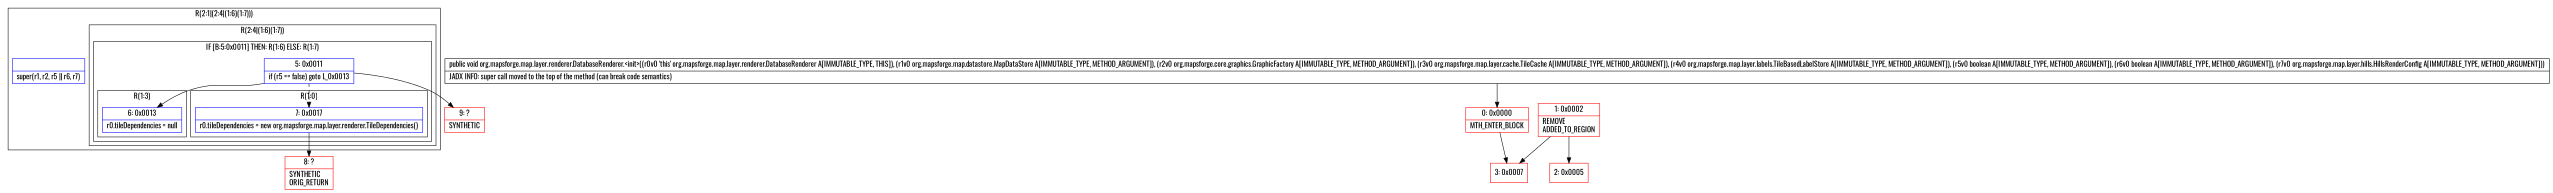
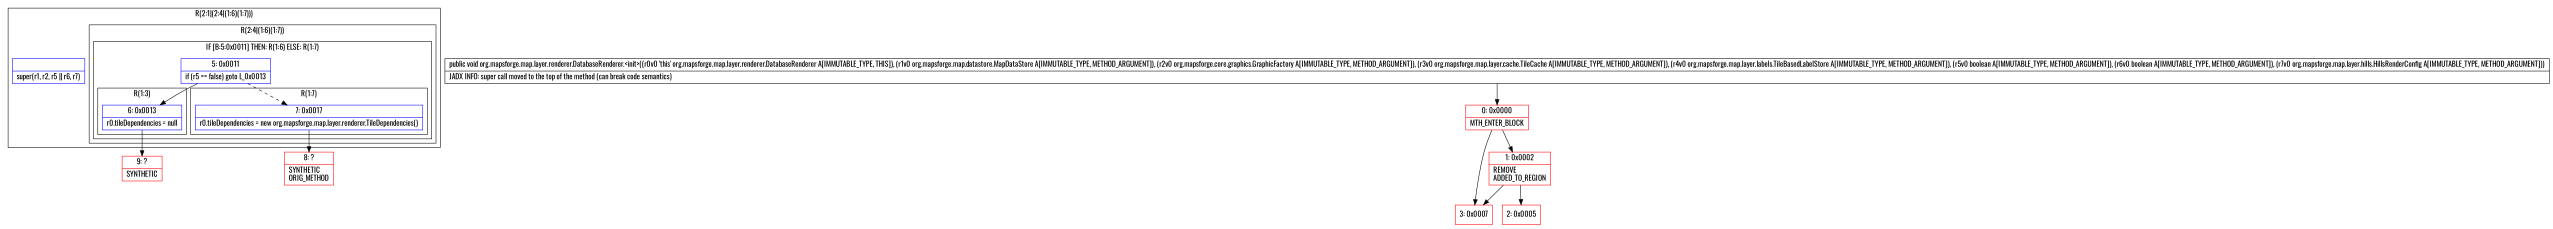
edge "5: 0x0011" -> "9: ?": now "6: 0x0013" -> "9: ?"
cluster "R(1:0)": label "R(1:0)" -> "R(1:7)"
edge "0: 0x0000" -> "1: 0x0002": added
node "8: ?": text "ORIG_RETURN" -> "ORIG_METHOD"
